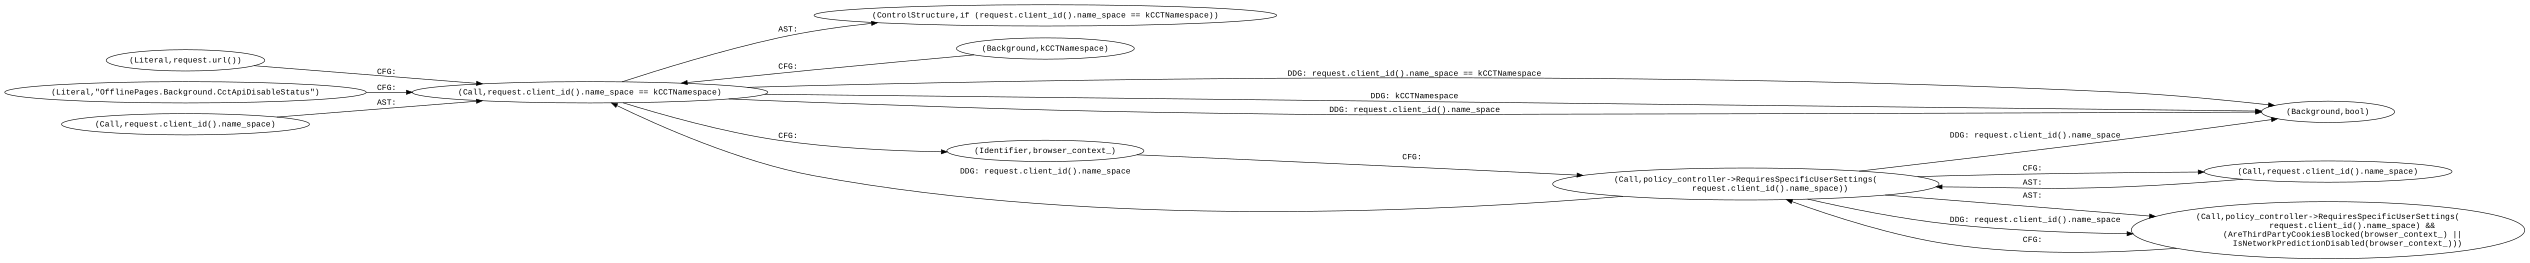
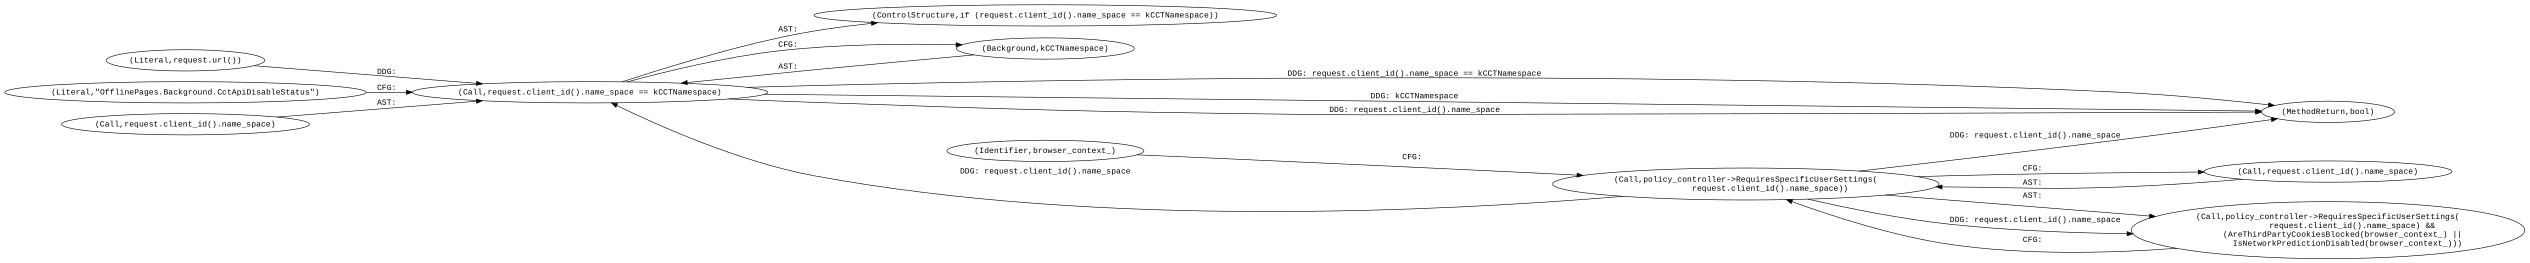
edge "(Background,kCCTNamespace)" -> "(Call,request.client_id().name_space == kCCTNamespace)": label "CFG: " -> "AST: "
edge "(Literal,request.url())" -> "(Call,request.client_id().name_space == kCCTNamespace)": label "CFG: " -> "DDG: "
node "(Background,bool)": label "(Background,bool)" -> "(MethodReturn,bool)"
edge "(Call,request.client_id().name_space == kCCTNamespace)" -> "(Identifier,browser_context_)": now "(Call,request.client_id().name_space == kCCTNamespace)" -> "(Background,kCCTNamespace)"
